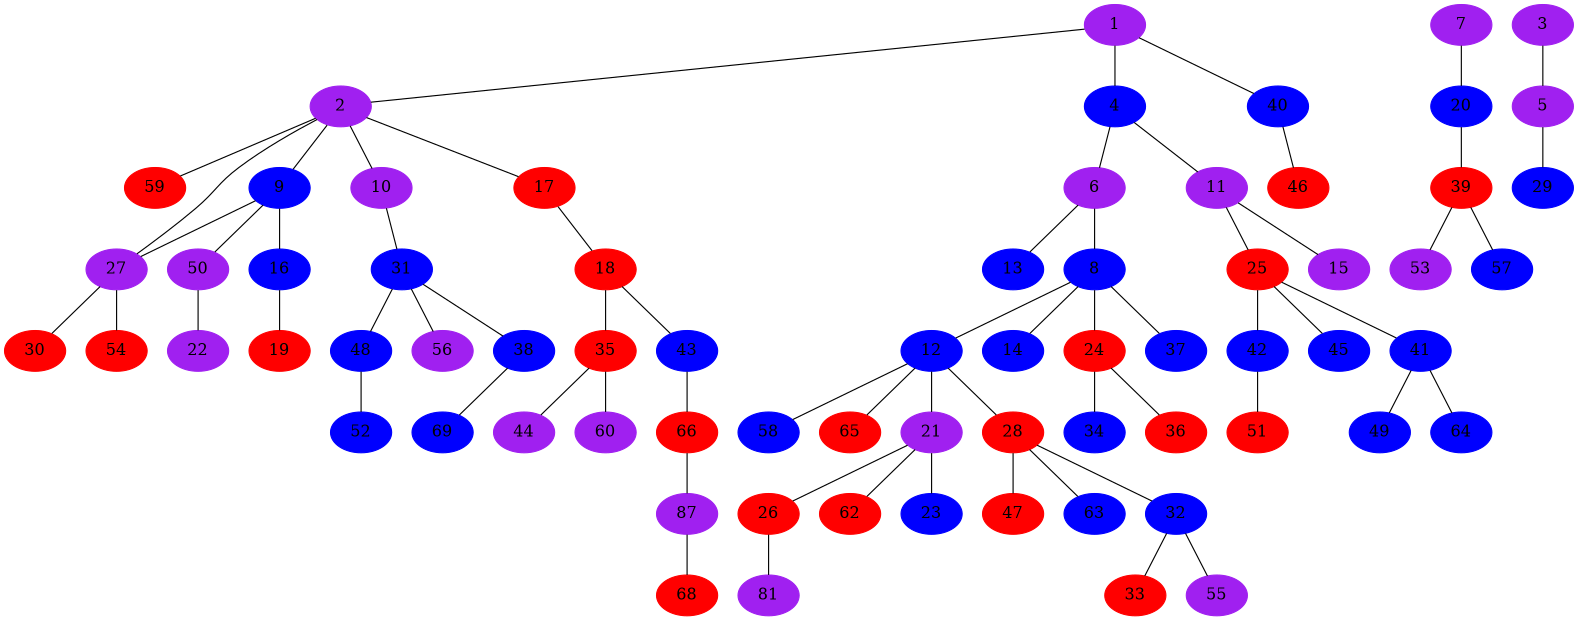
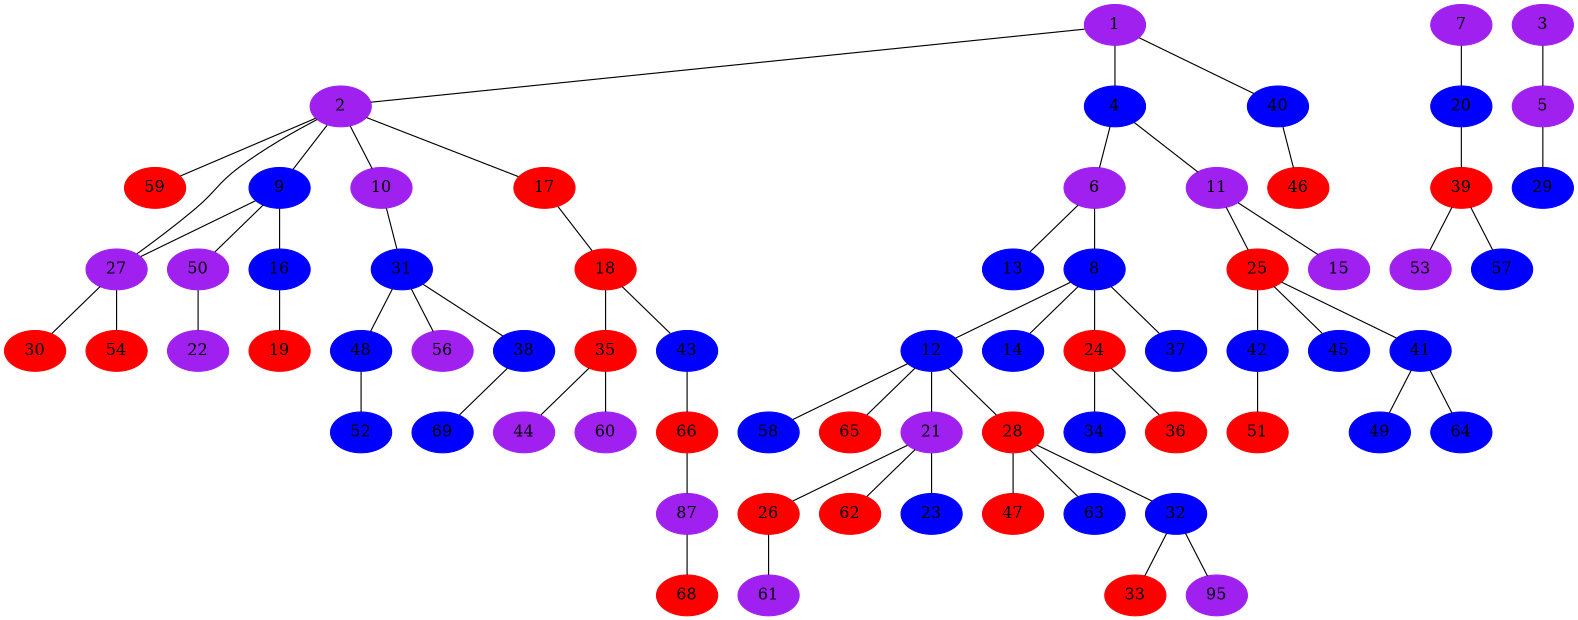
node "81": label "81" -> "61"
node "55": label "55" -> "95"
